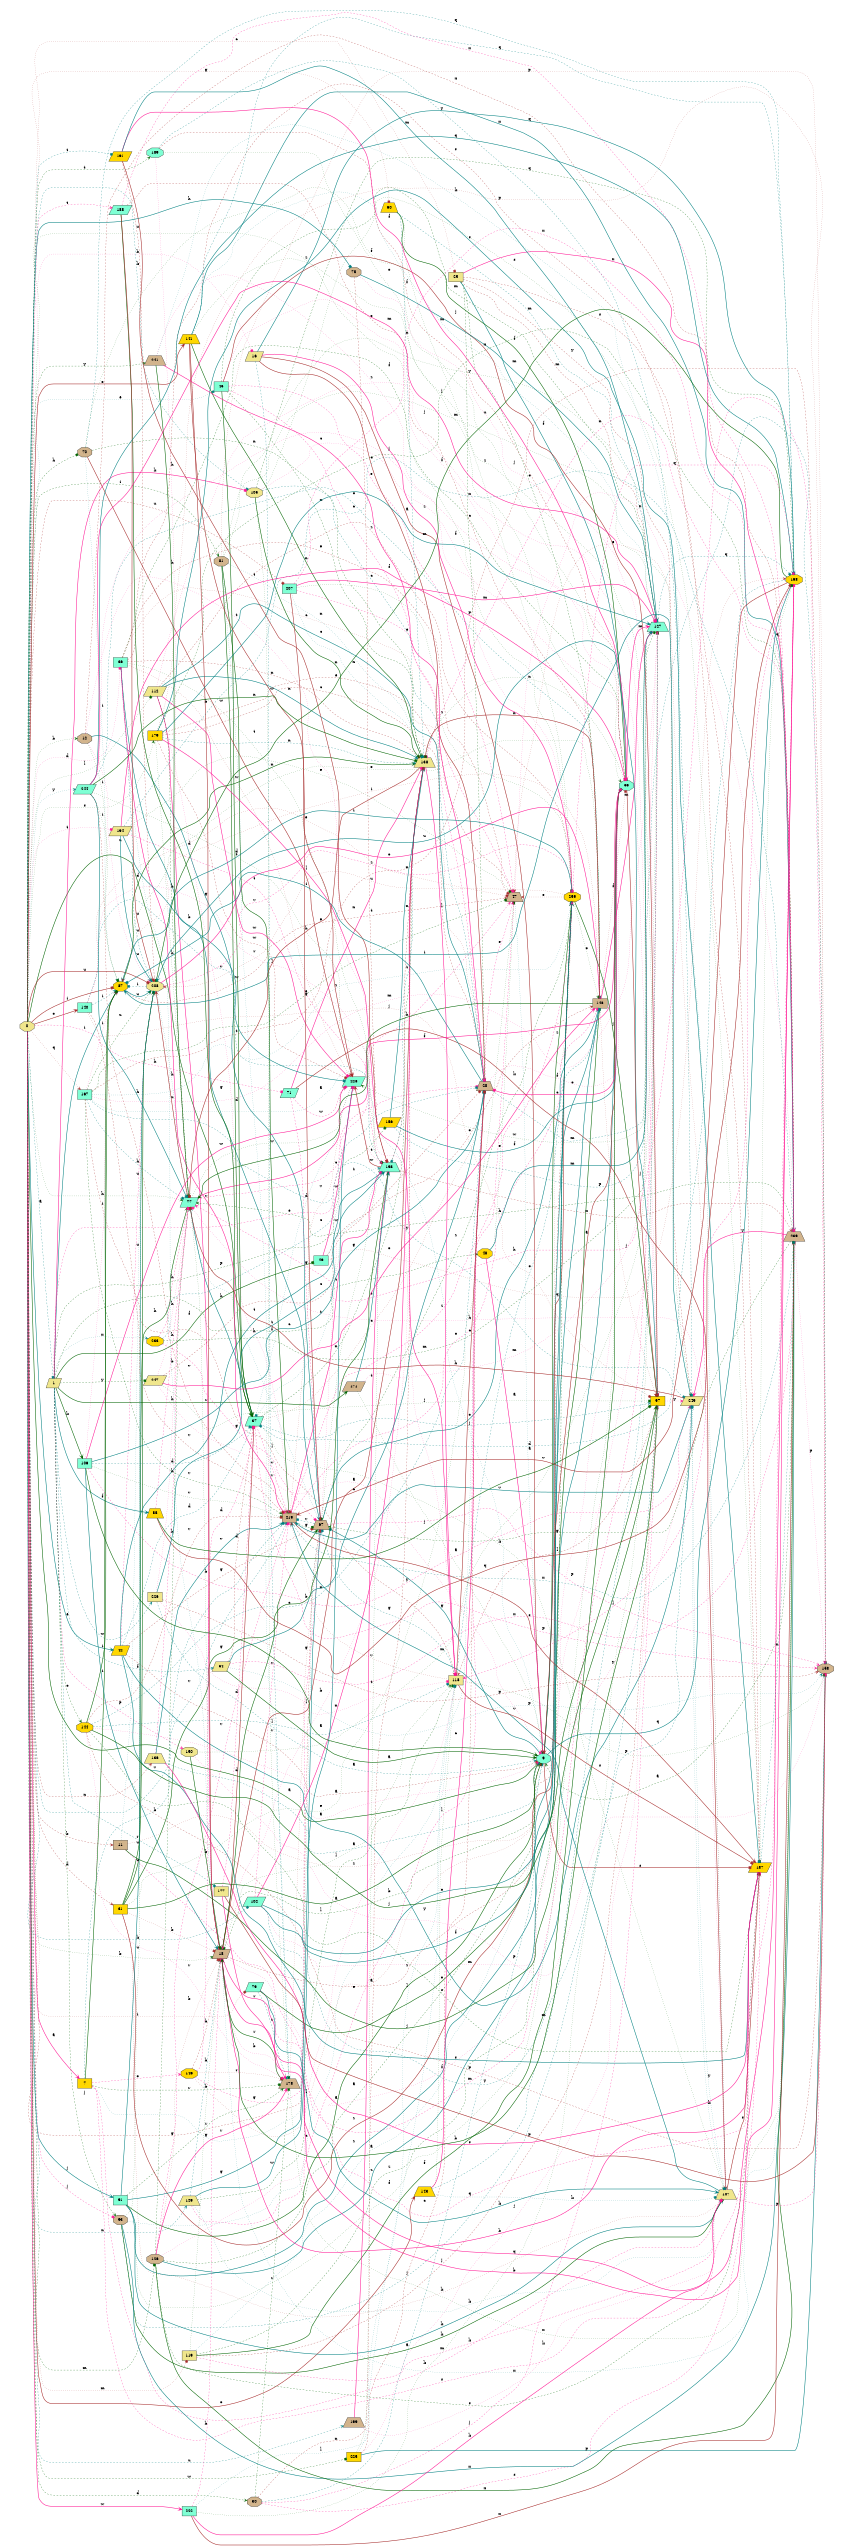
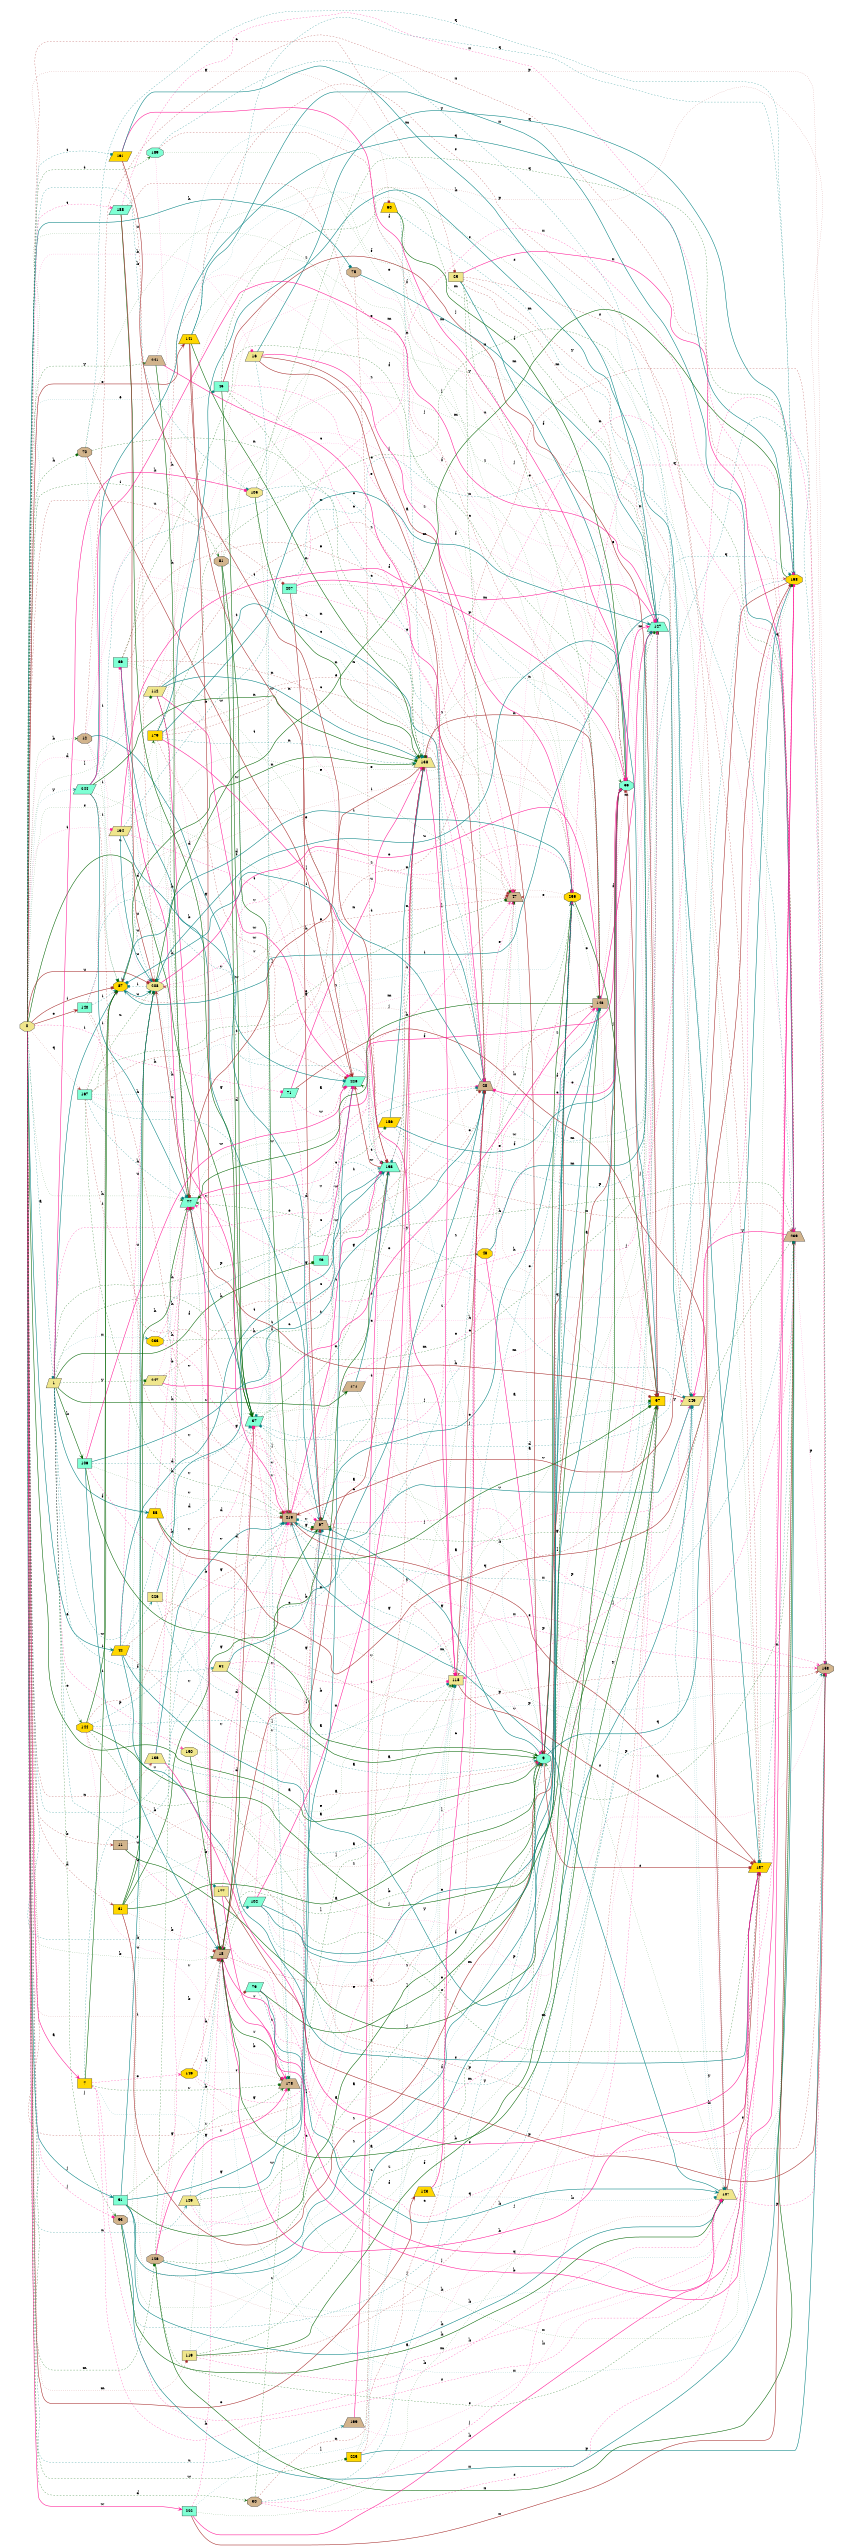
edge "0" -> "25": style dotted -> dashed
